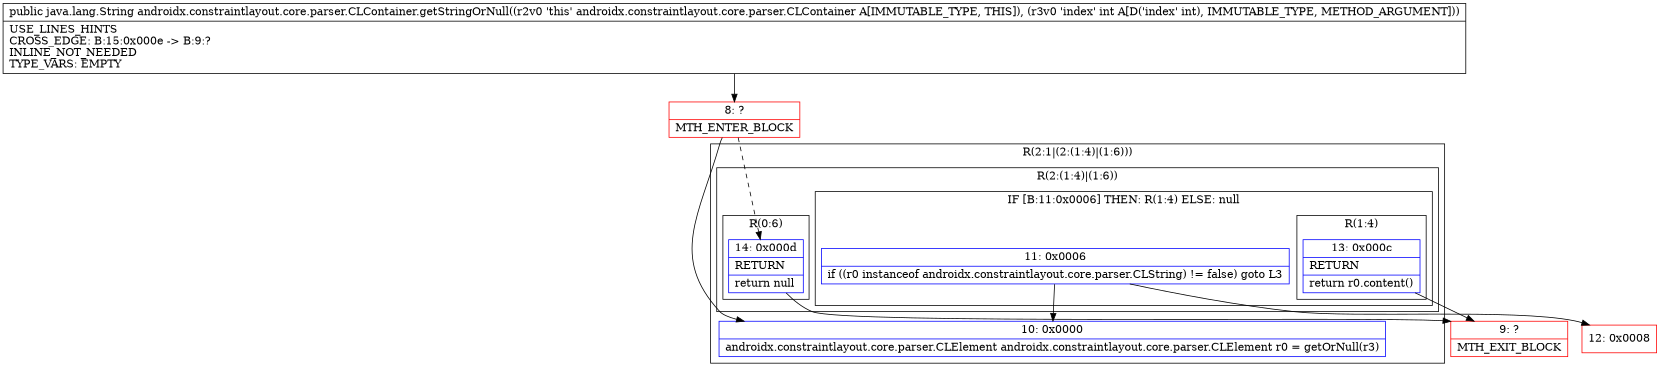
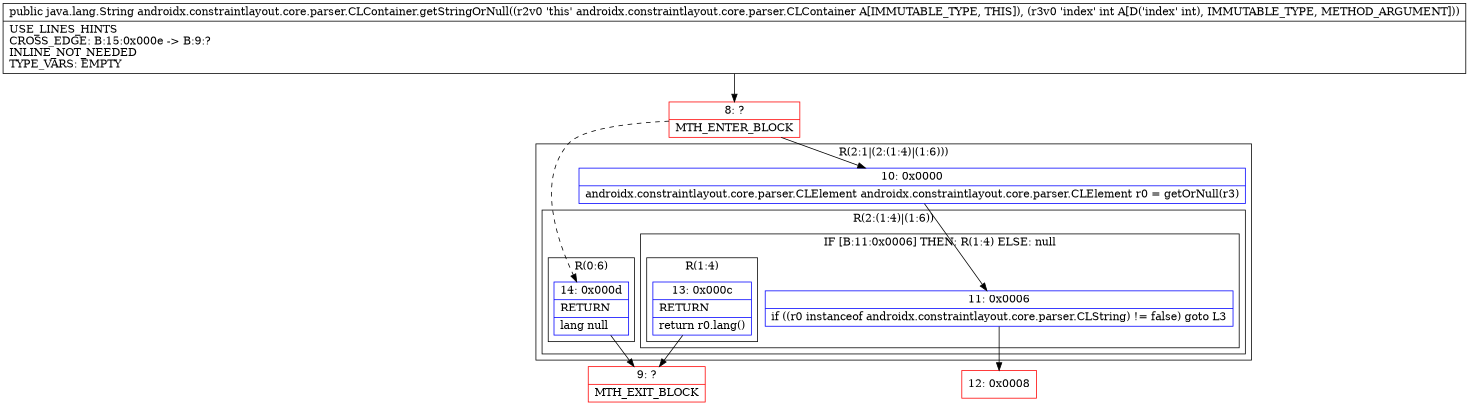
node "14: 0x000d": text "return null" -> "lang null"
node "13: 0x000c": text "return r0.content()" -> "return r0.lang()"
edge "11: 0x0006" -> "10: 0x0000": reversed
